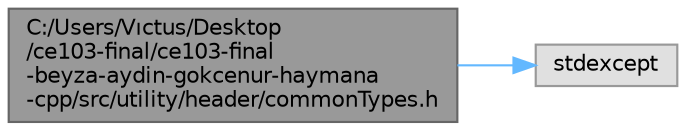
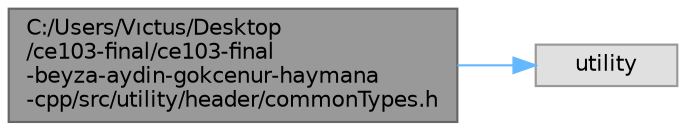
node "stdexcept": label "stdexcept" -> "utility"
